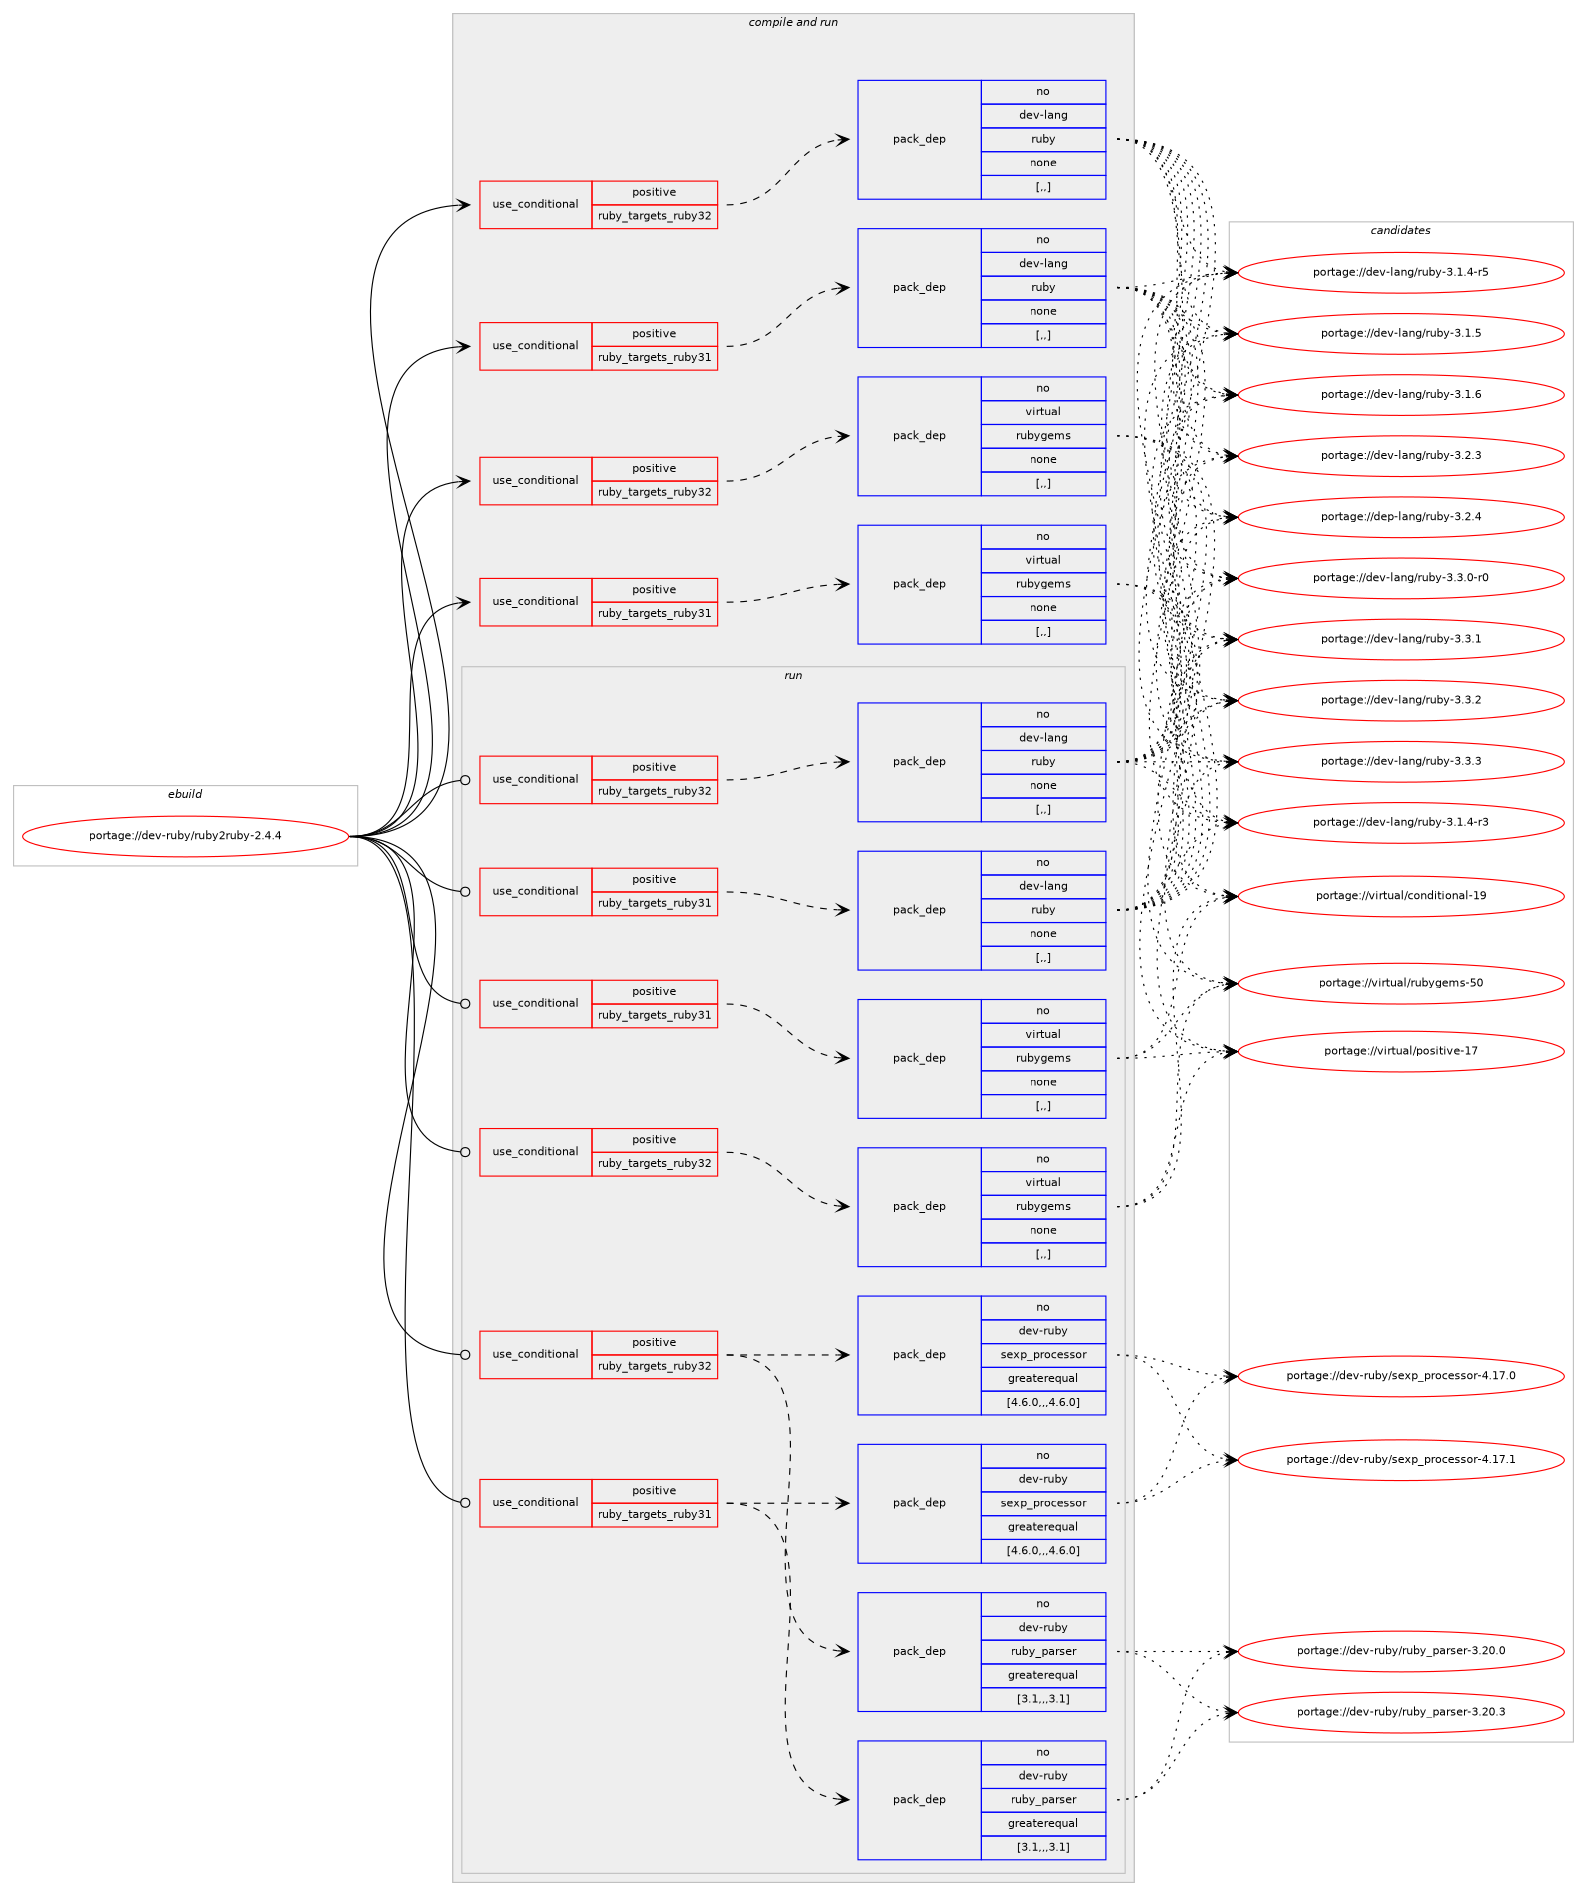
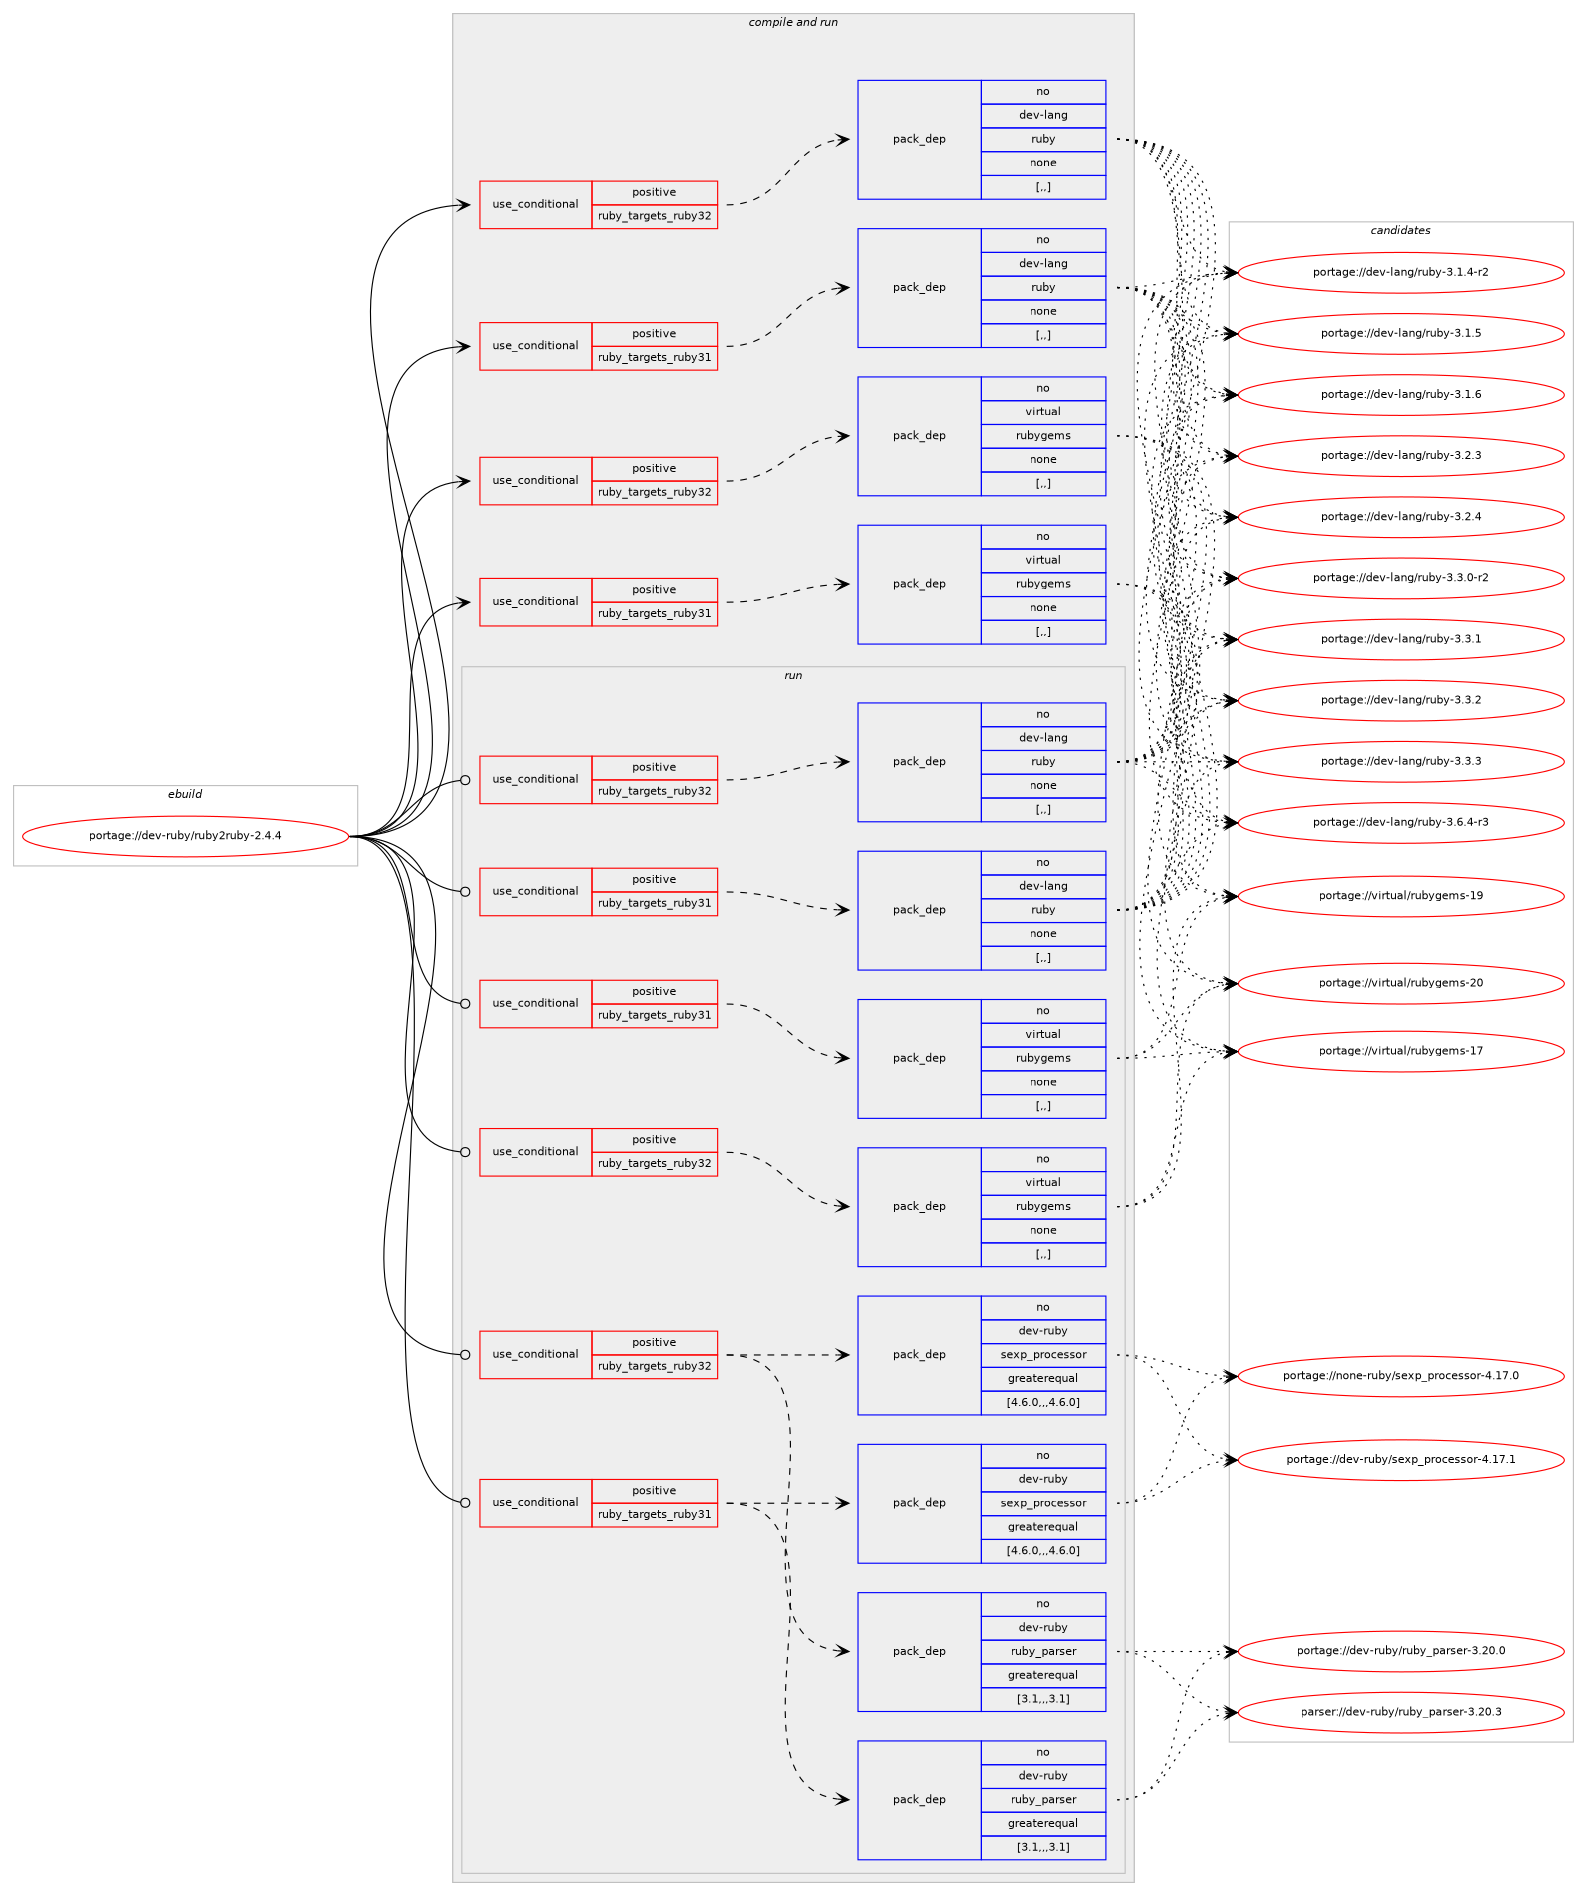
node "portage://dev-lang/ruby-3.1.4-r5": label "portage://dev-lang/ruby-3.1.4-r5" -> "portage://dev-lang/ruby-3.1.4-r2"
node "portage://dep-lang/ruby-3.2.4": label "portage://dep-lang/ruby-3.2.4" -> "portage://dev-lang/ruby-3.2.4"
node "portage://dev-lang/ruby-3.3.0-r0": label "portage://dev-lang/ruby-3.3.0-r0" -> "portage://dev-lang/ruby-3.3.0-r2"
node "portage://dev-lang/ruby-3.1.4-r3": label "portage://dev-lang/ruby-3.1.4-r3" -> "portage://dev-lang/ruby-3.6.4-r3"
node "portage://virtual/conditional-19": label "portage://virtual/conditional-19" -> "portage://virtual/rubygems-19"
node "portage://virtual/rubygems-50": label "portage://virtual/rubygems-50" -> "portage://virtual/rubygems-20"
node "portage://virtual/positive-17": label "portage://virtual/positive-17" -> "portage://virtual/rubygems-17"
node "portage://dev-ruby/sexp_processor-4.17.0": label "portage://dev-ruby/sexp_processor-4.17.0" -> "portage://none-ruby/sexp_processor-4.17.0"
node "portage://dev-ruby/ruby_parser-3.20.3": label "portage://dev-ruby/ruby_parser-3.20.3" -> "parser://dev-ruby/ruby_parser-3.20.3"
